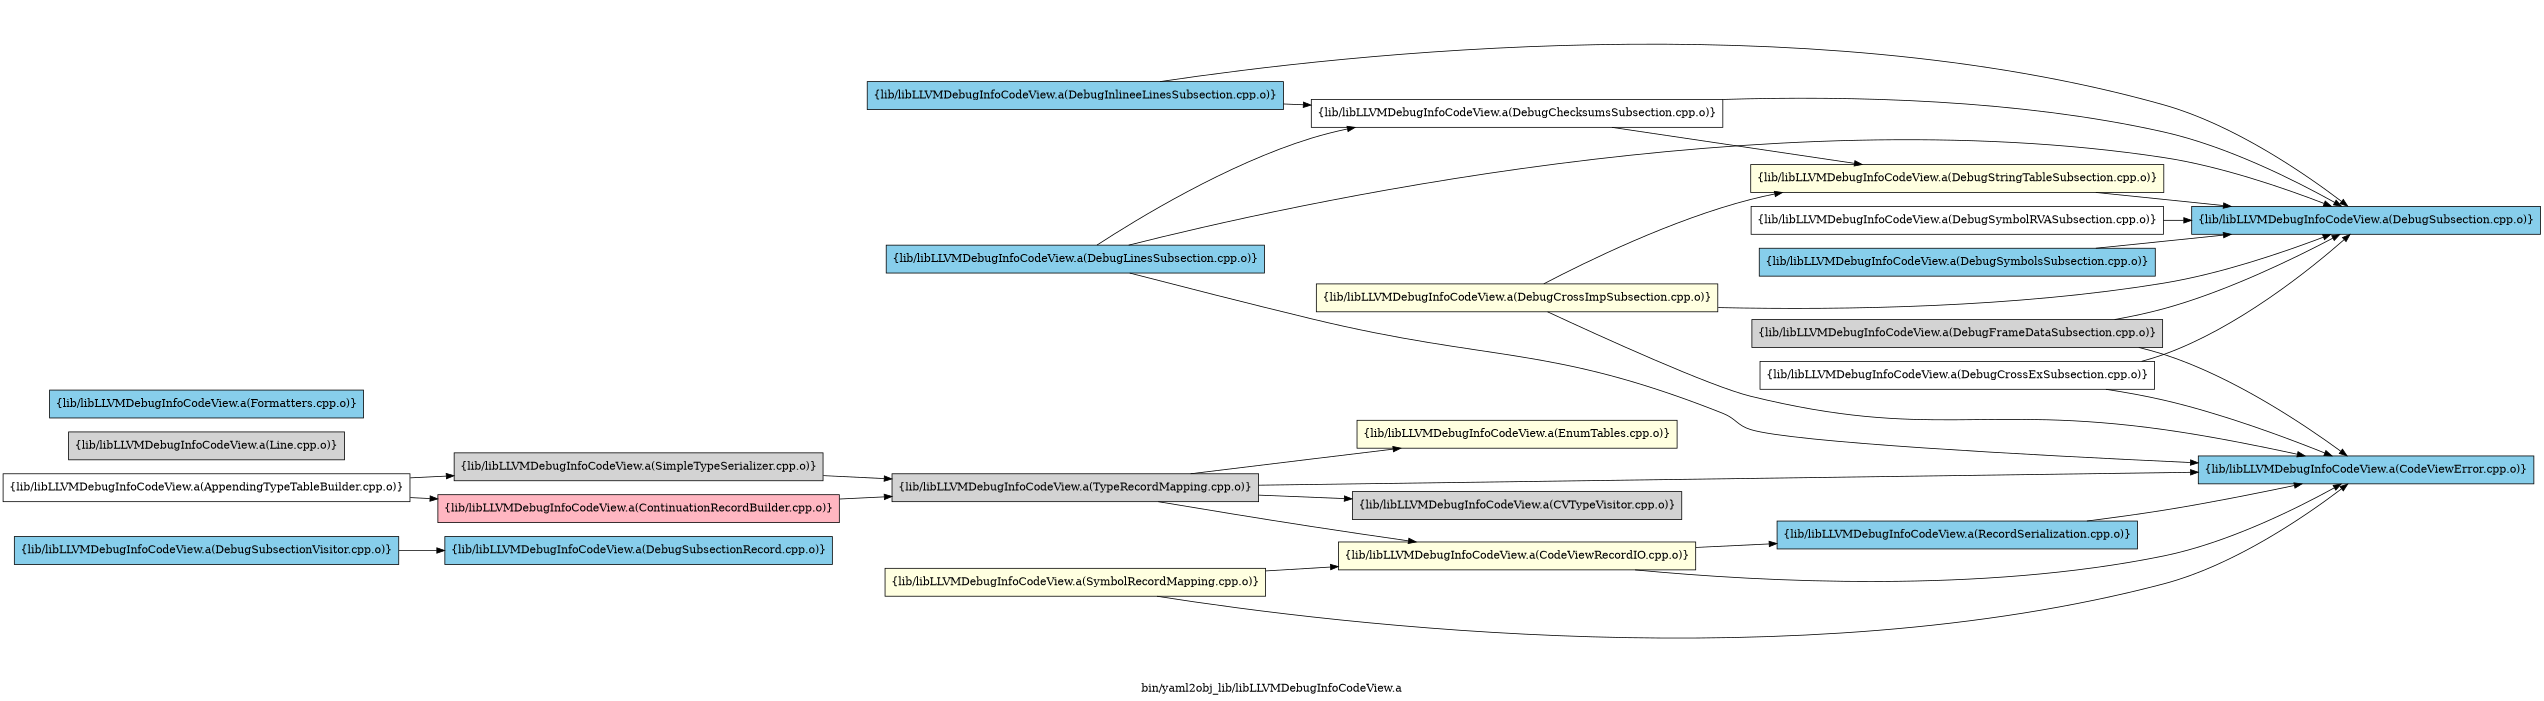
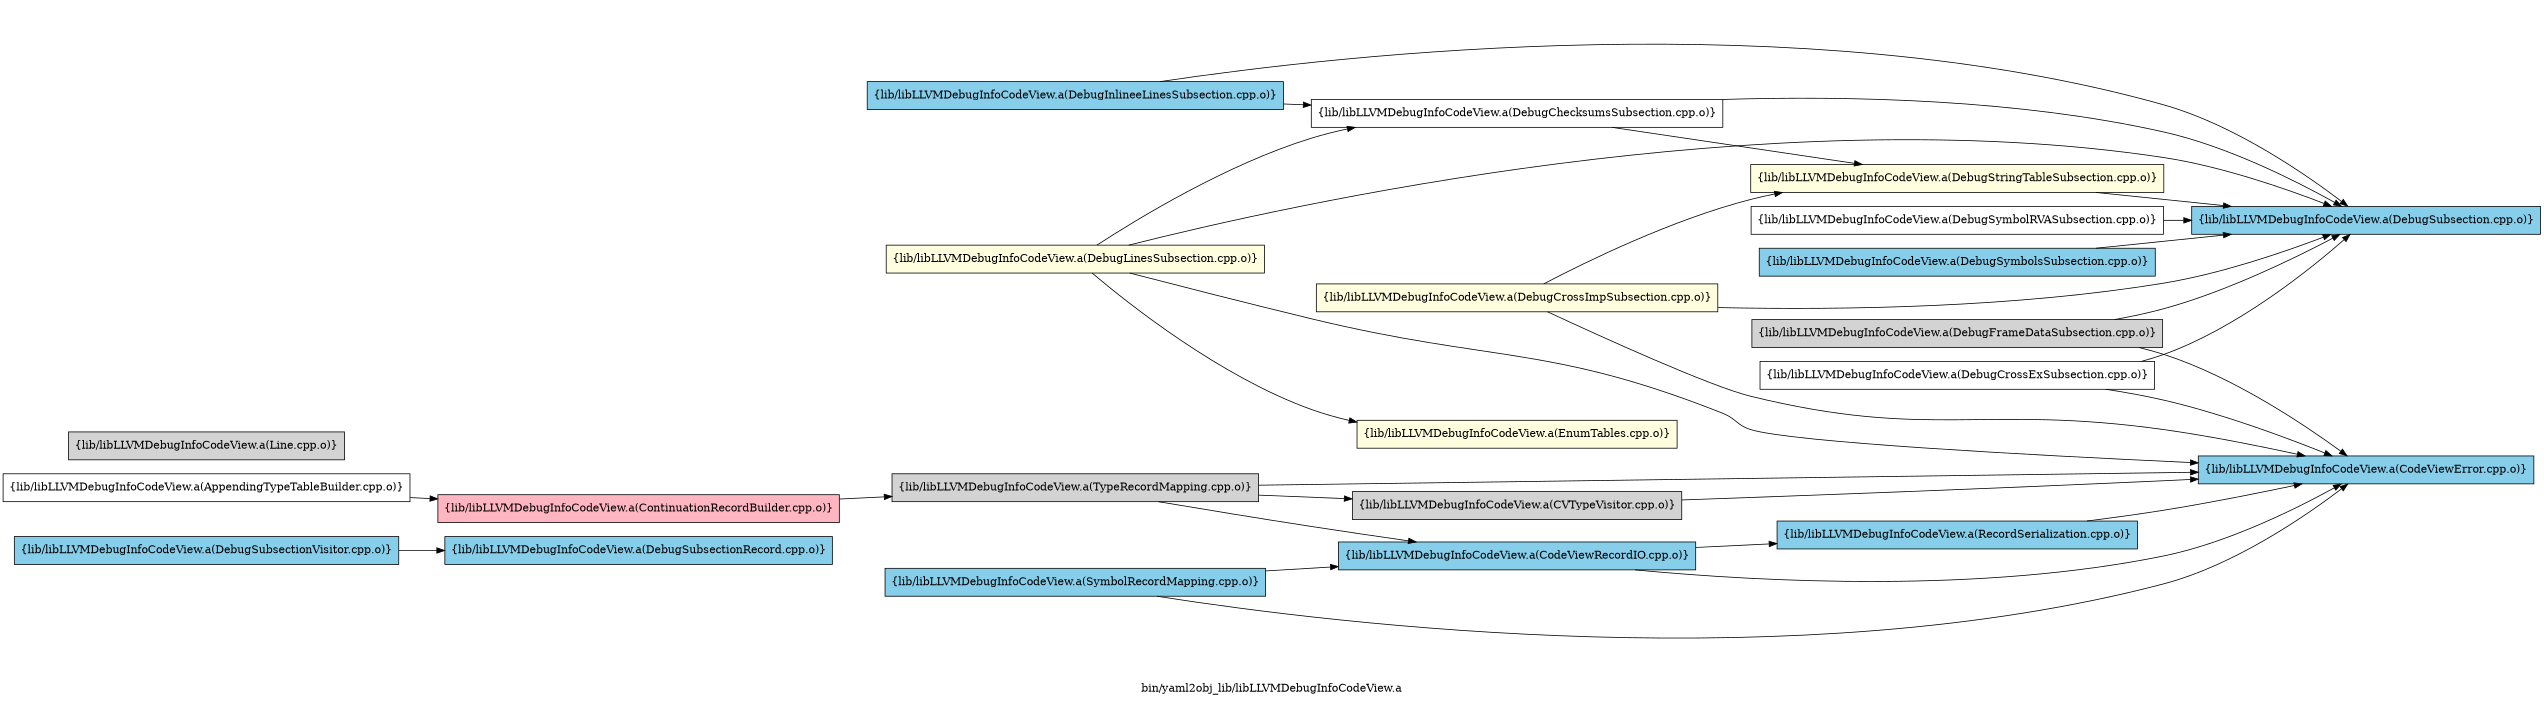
node "{lib/libLLVMDebugInfoCodeView.a(DebugLinesSubsection.cpp.o)}": fillcolor skyblue -> lightyellow
node "{lib/libLLVMDebugInfoCodeView.a(Formatters.cpp.o)}": removed
edge "{lib/libLLVMDebugInfoCodeView.a(TypeRecordMapping.cpp.o)}" -> "{lib/libLLVMDebugInfoCodeView.a(EnumTables.cpp.o)}": now "{lib/libLLVMDebugInfoCodeView.a(DebugLinesSubsection.cpp.o)}" -> "{lib/libLLVMDebugInfoCodeView.a(EnumTables.cpp.o)}"
node "{lib/libLLVMDebugInfoCodeView.a(SimpleTypeSerializer.cpp.o)}": removed
edge "{lib/libLLVMDebugInfoCodeView.a(CVTypeVisitor.cpp.o)}" -> "{lib/libLLVMDebugInfoCodeView.a(CodeViewError.cpp.o)}": added
node "{lib/libLLVMDebugInfoCodeView.a(CodeViewRecordIO.cpp.o)}": fillcolor lightyellow -> skyblue
node "{lib/libLLVMDebugInfoCodeView.a(SymbolRecordMapping.cpp.o)}": fillcolor lightyellow -> skyblue
